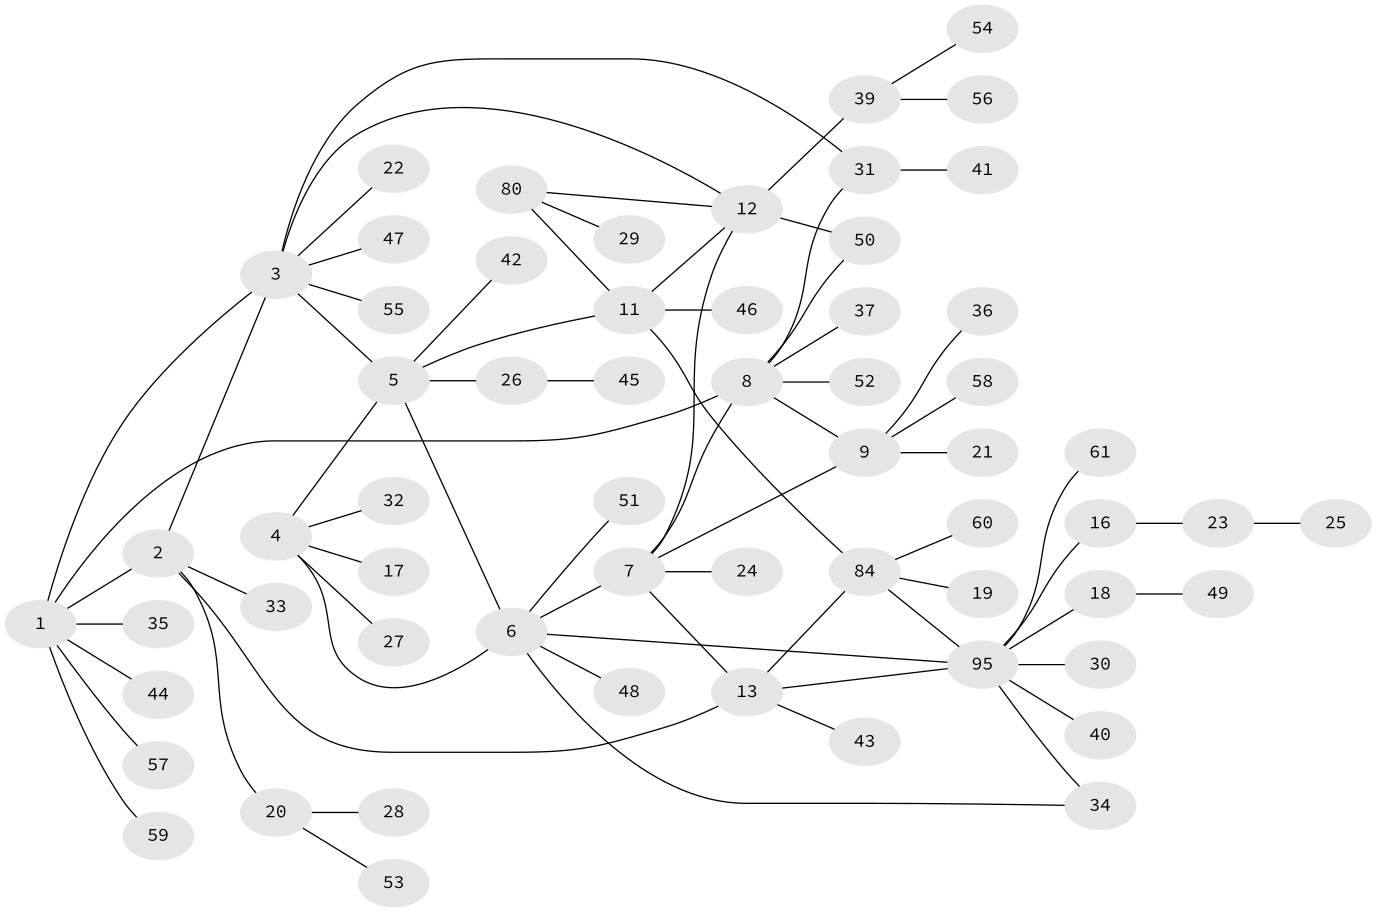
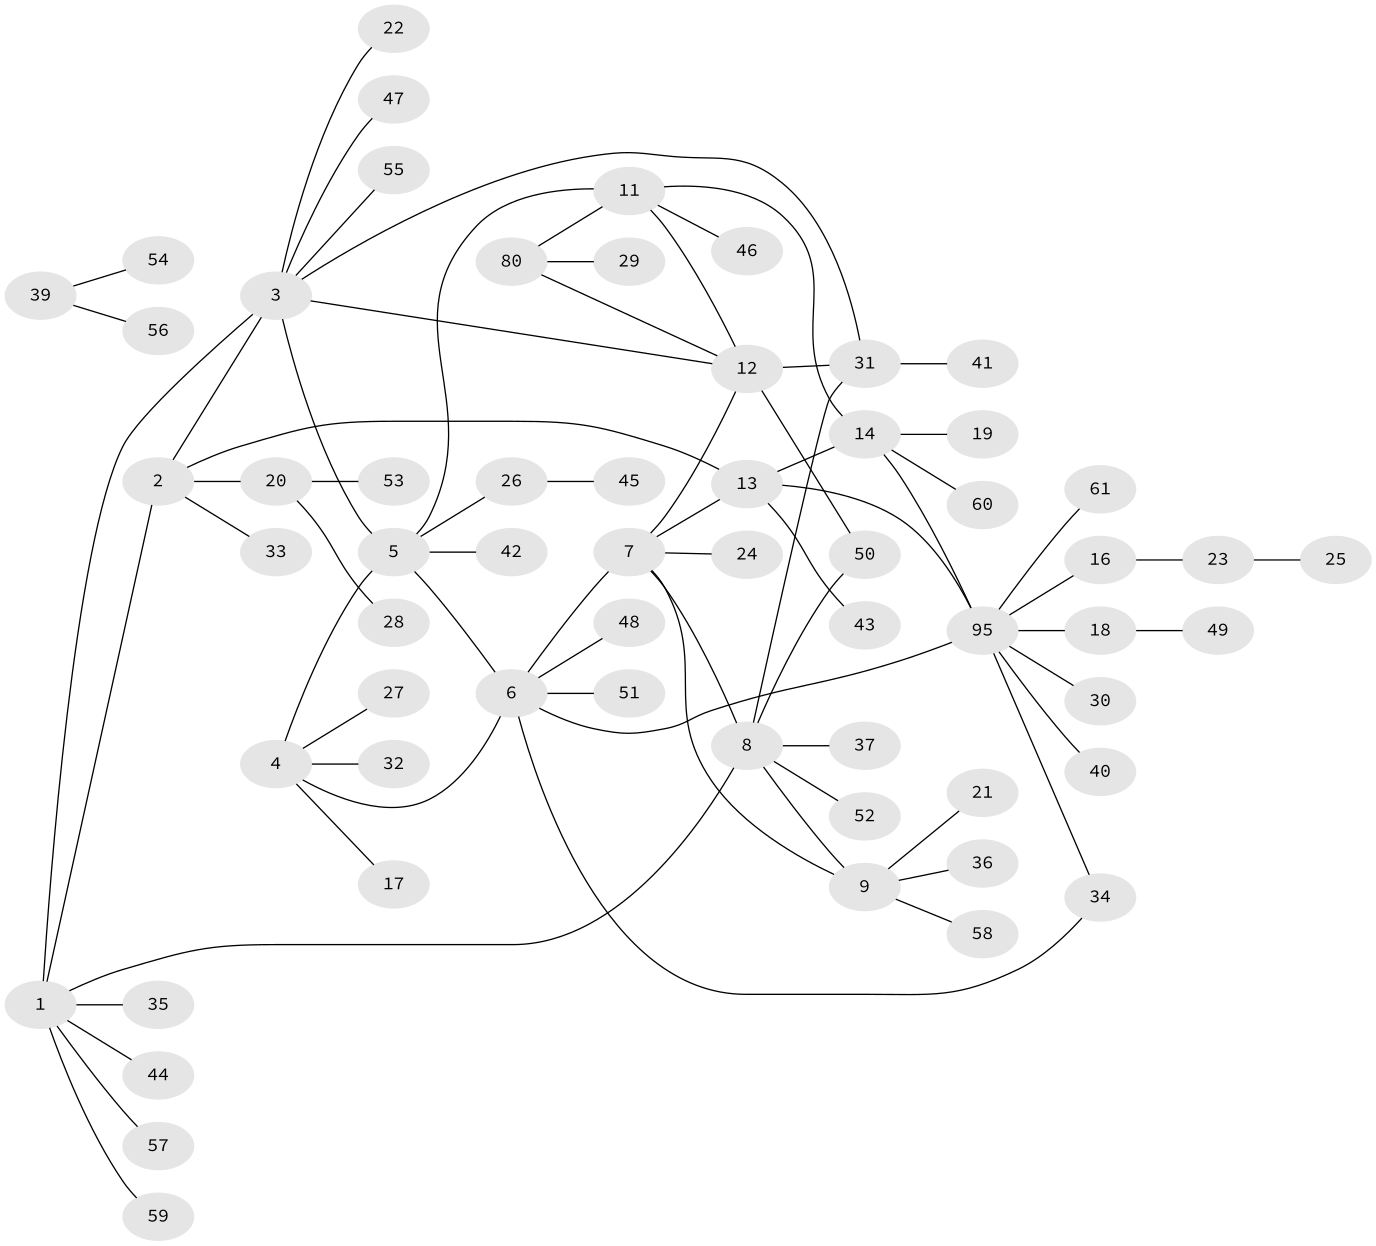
edge "39" -- "12": now "31" -- "12"
node "84": label "84" -> "14"
